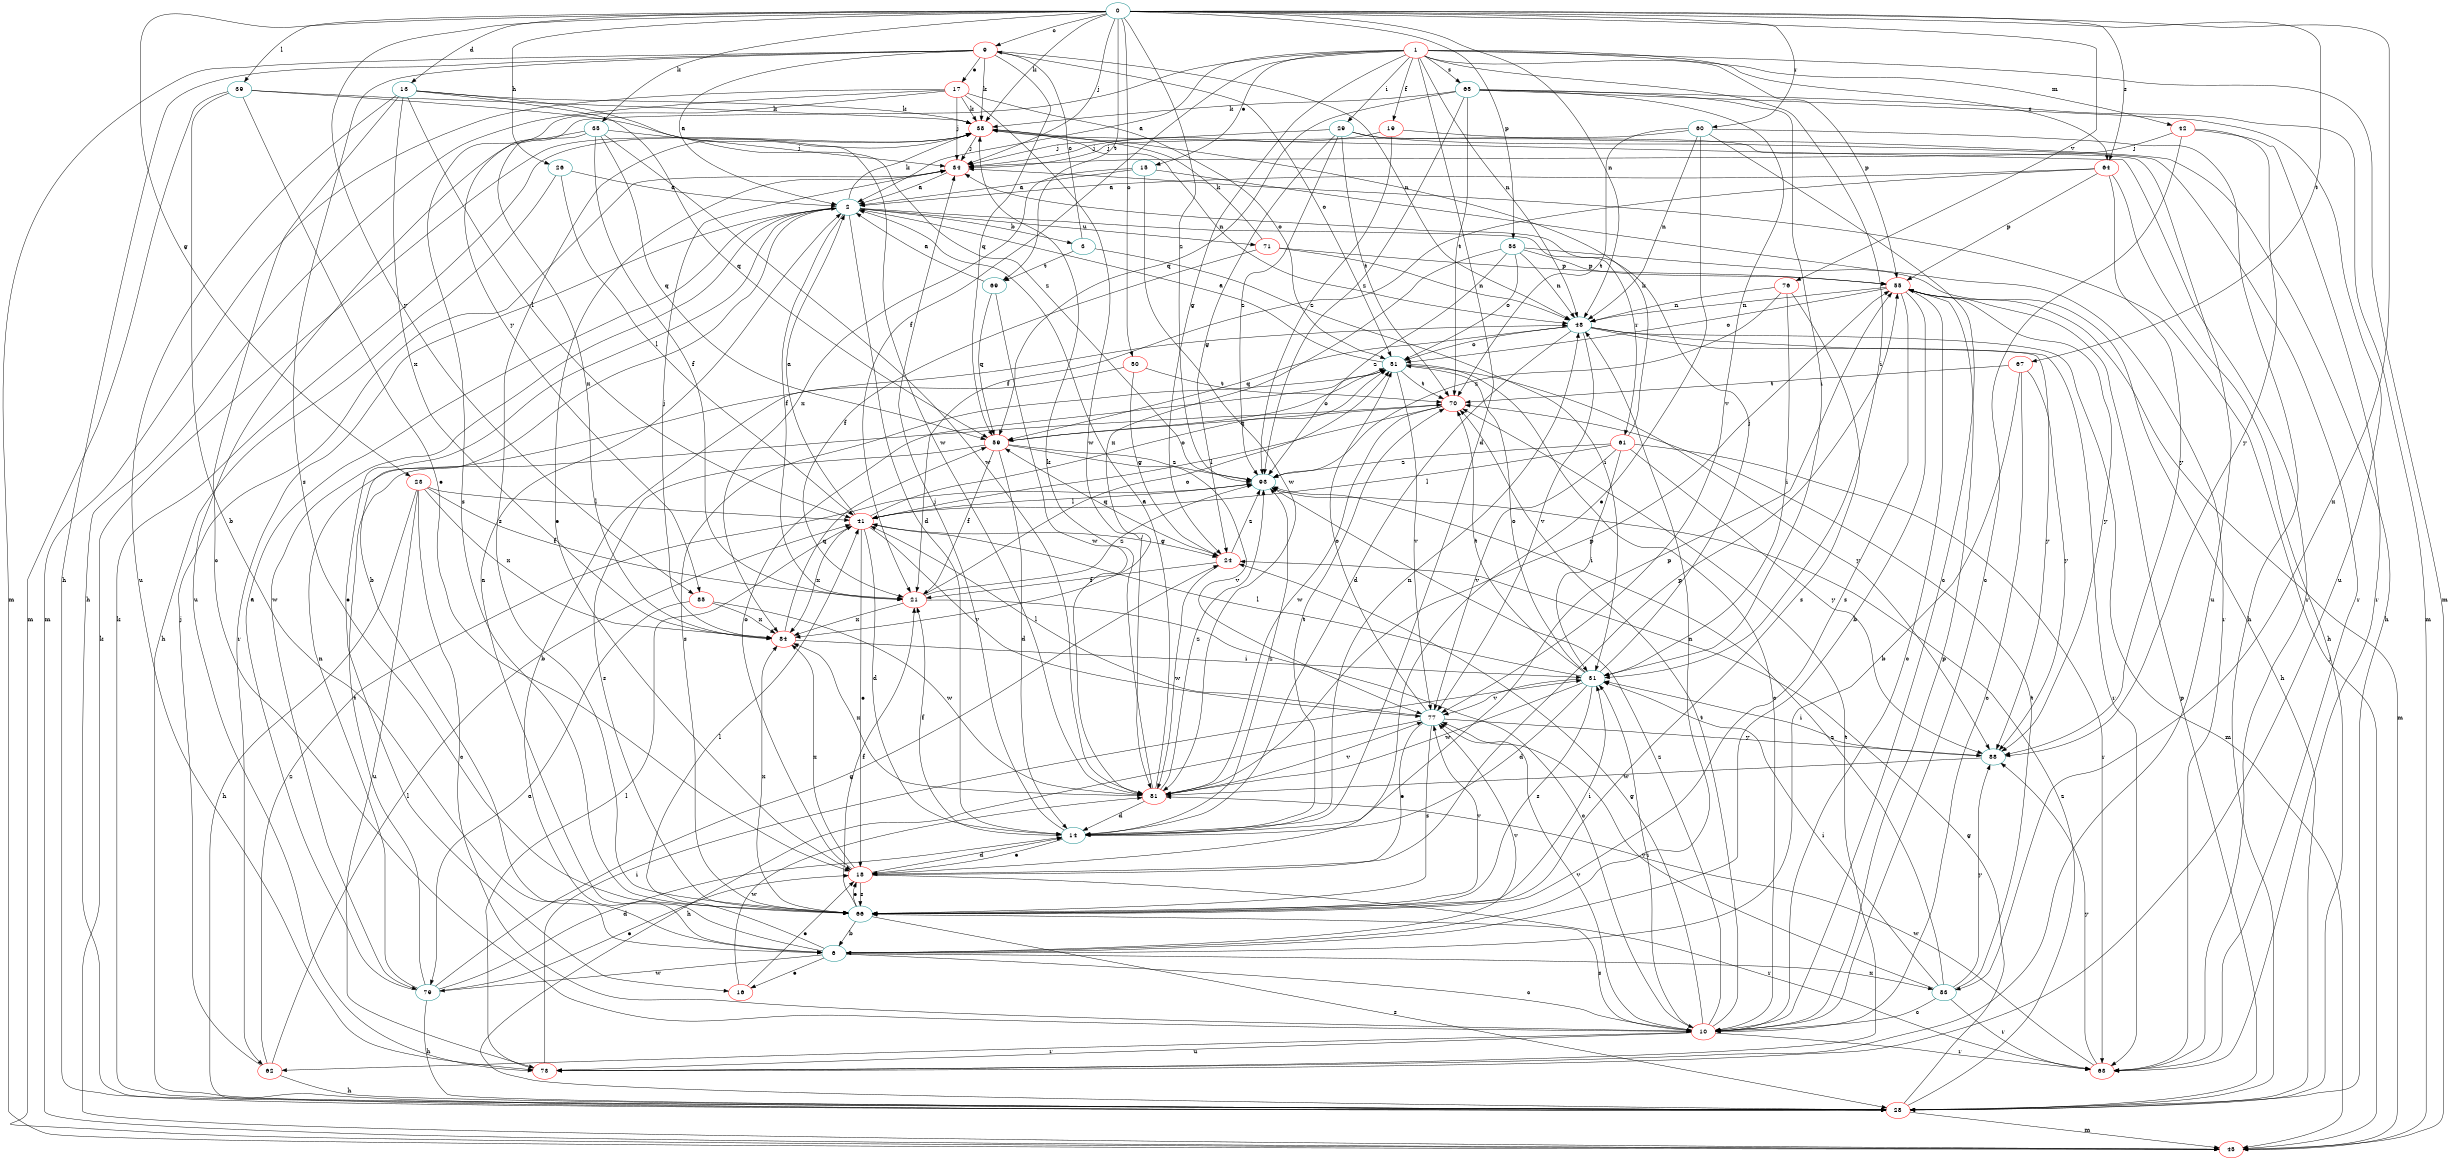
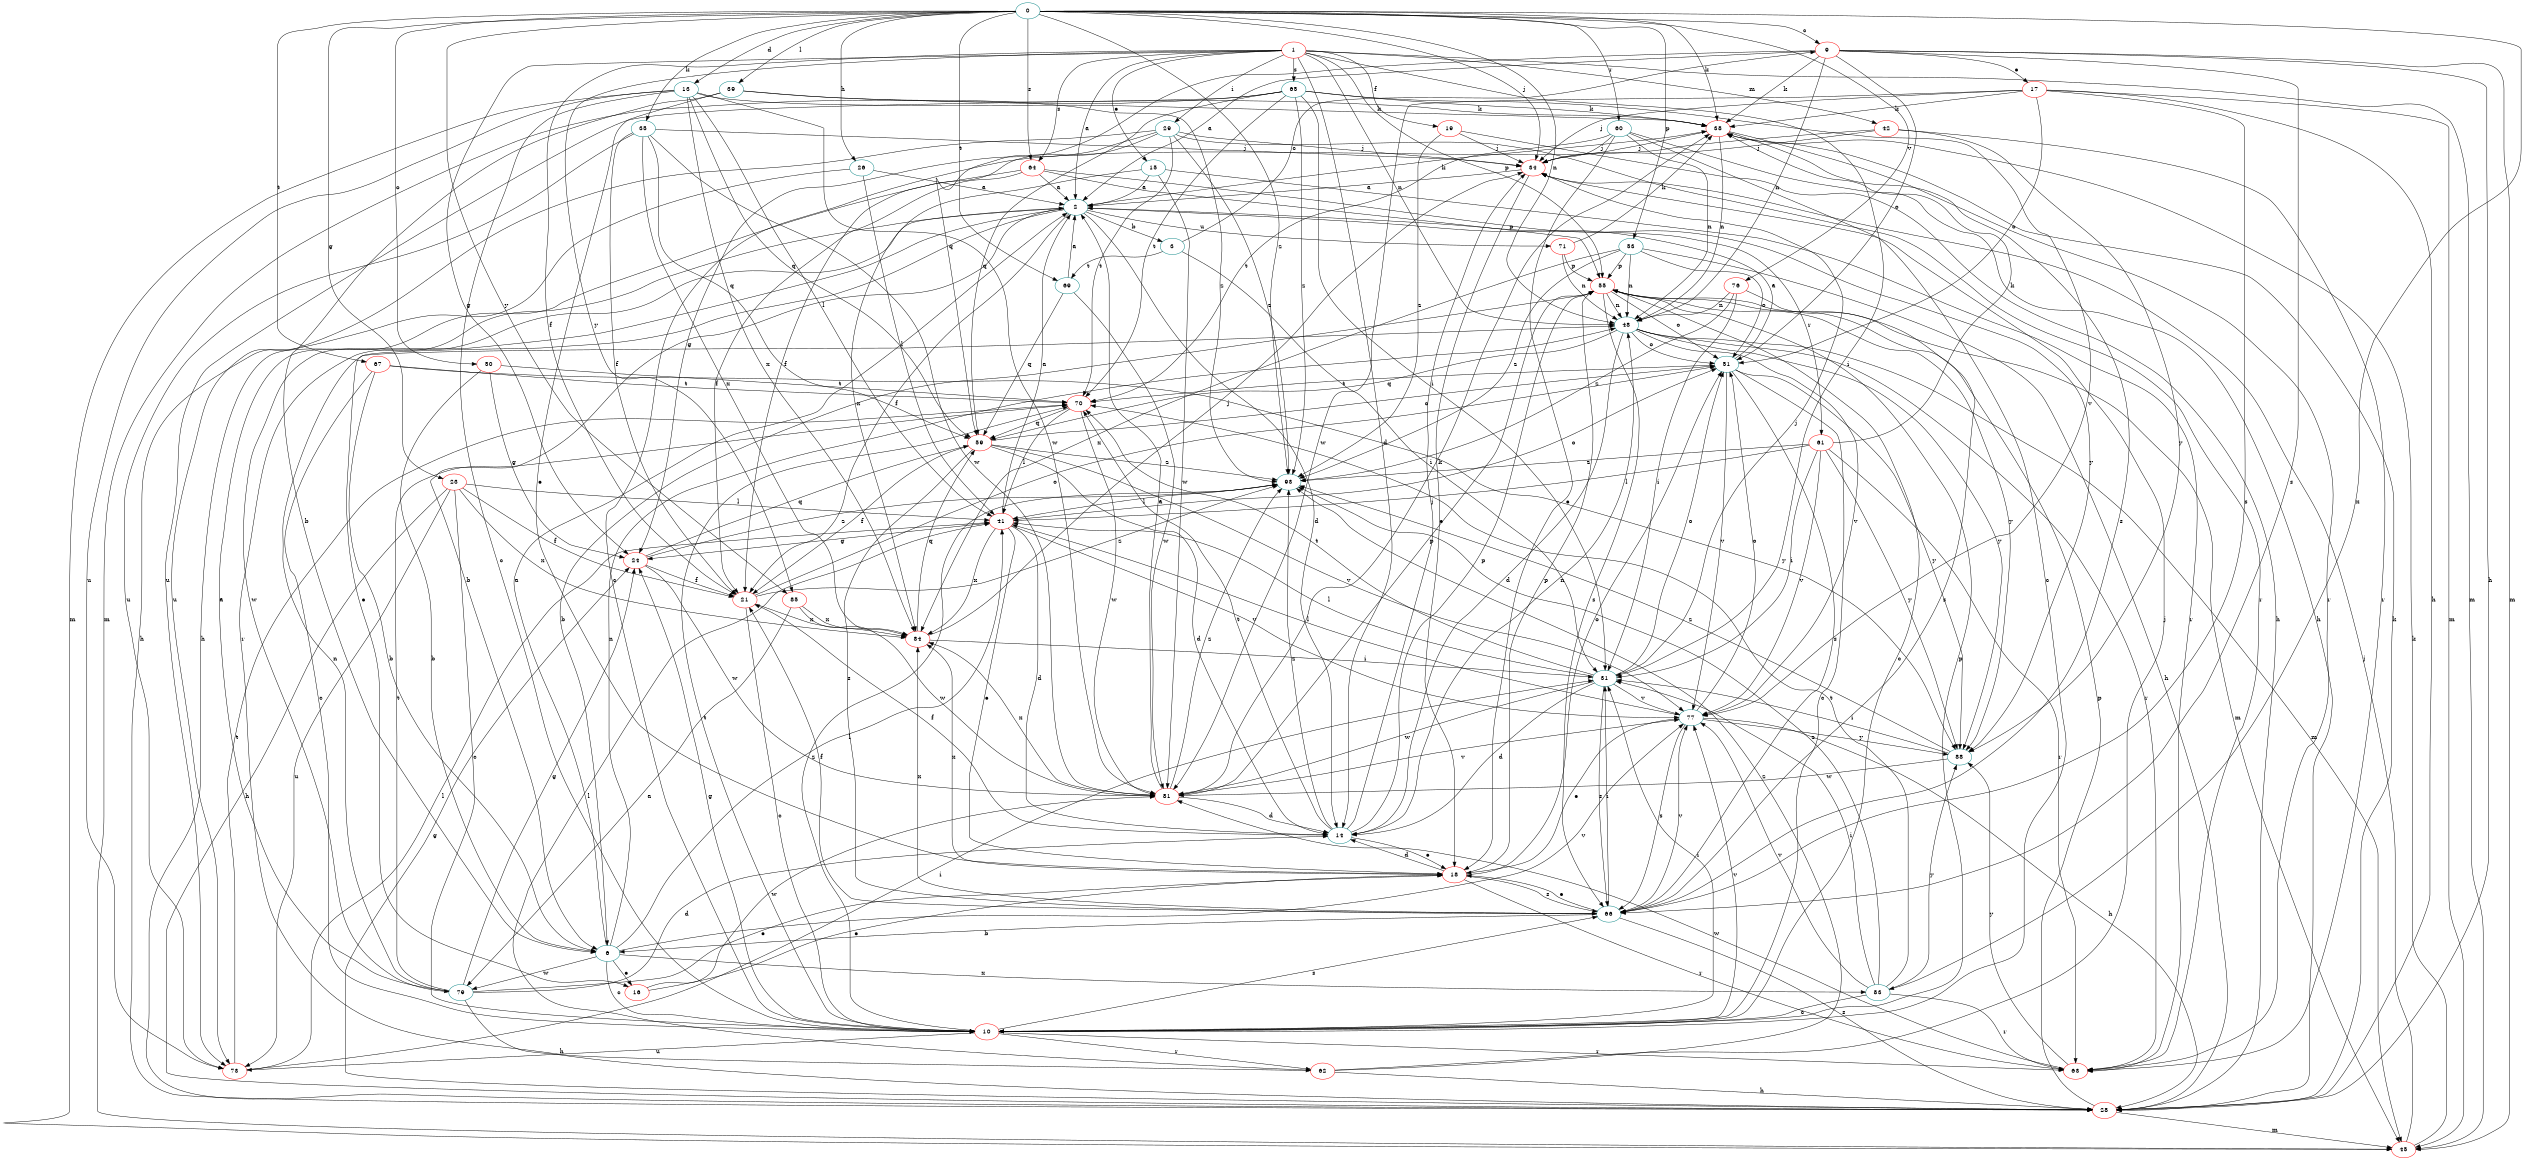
edge "71" -> "21": now "29" -> "21"
edge "28" -> "93": now "88" -> "93"
edge "39" -> "45": now "13" -> "45"
